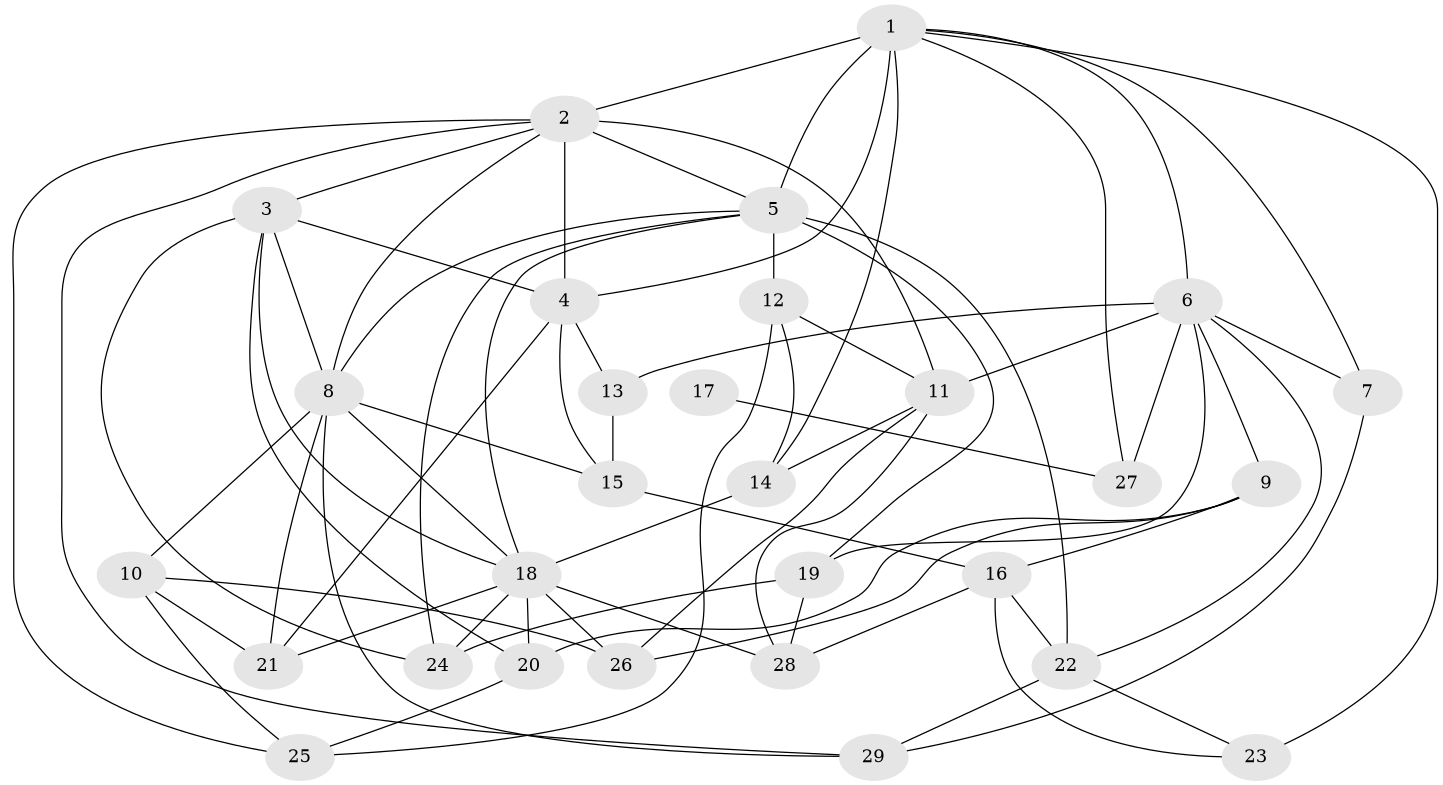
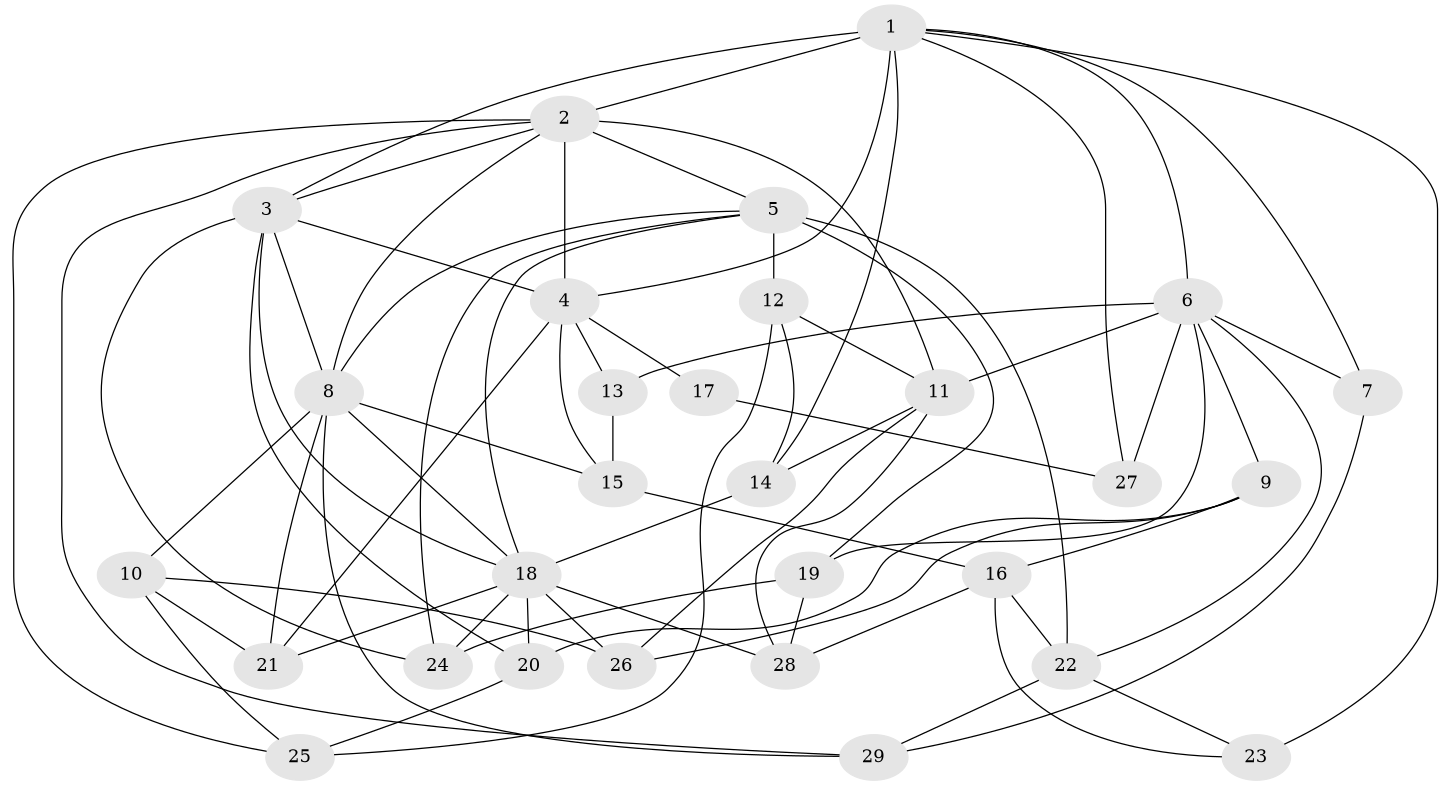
edge "1" -- "5": now "1" -- "3"
edge "4" -- "17": added
